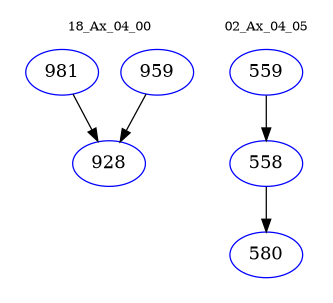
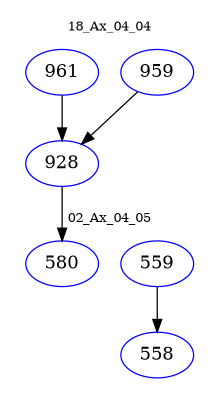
cluster "18_Ax_04_00": label "18_Ax_04_00" -> "18_Ax_04_04"
node "981": label "981" -> "961"
edge "558" -> "580": now "928" -> "580"
